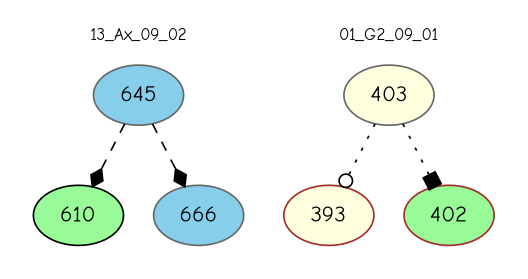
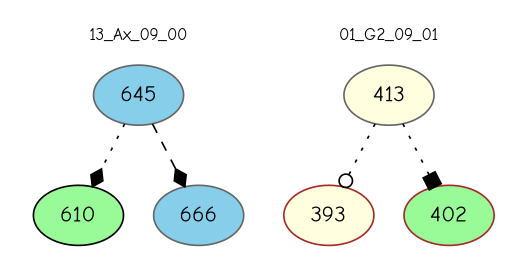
cluster "13_Ax_09_02": label "13_Ax_09_02" -> "13_Ax_09_00"
node "403": label "403" -> "413"
edge "645" -> "610": style dashed -> dotted
